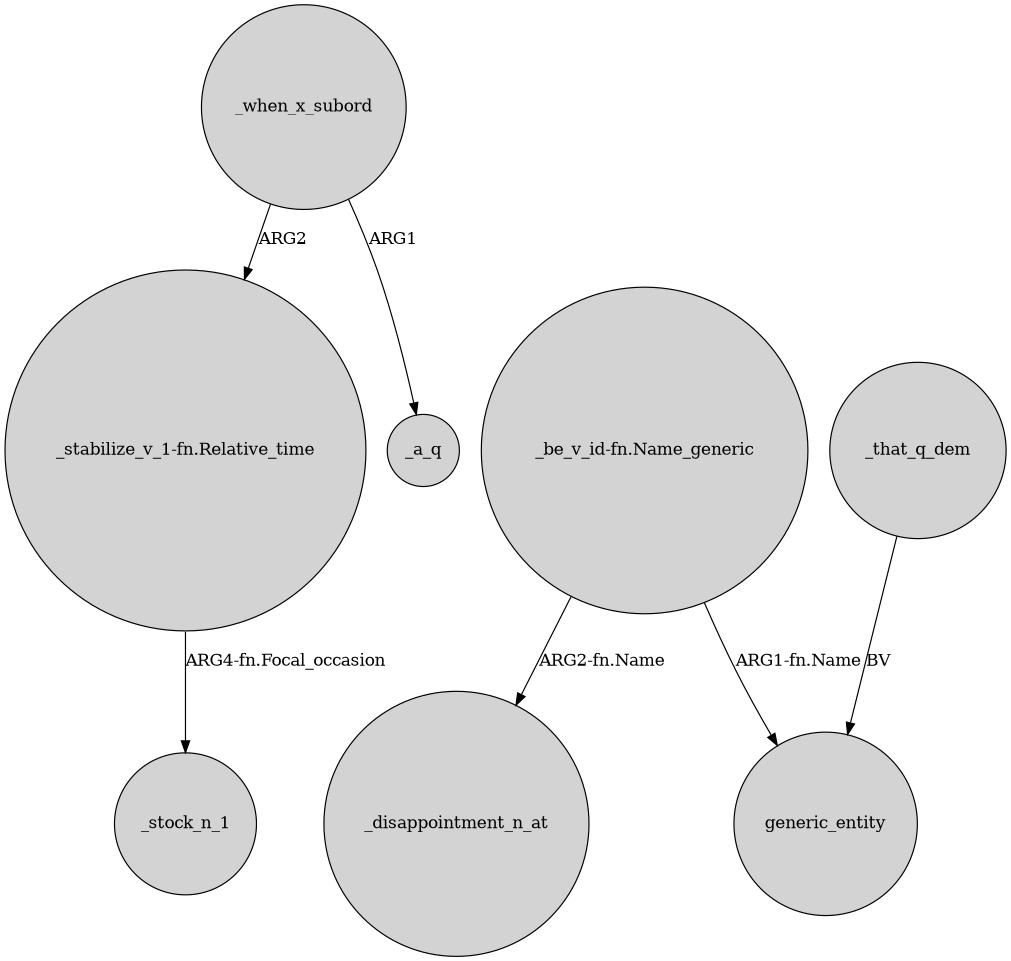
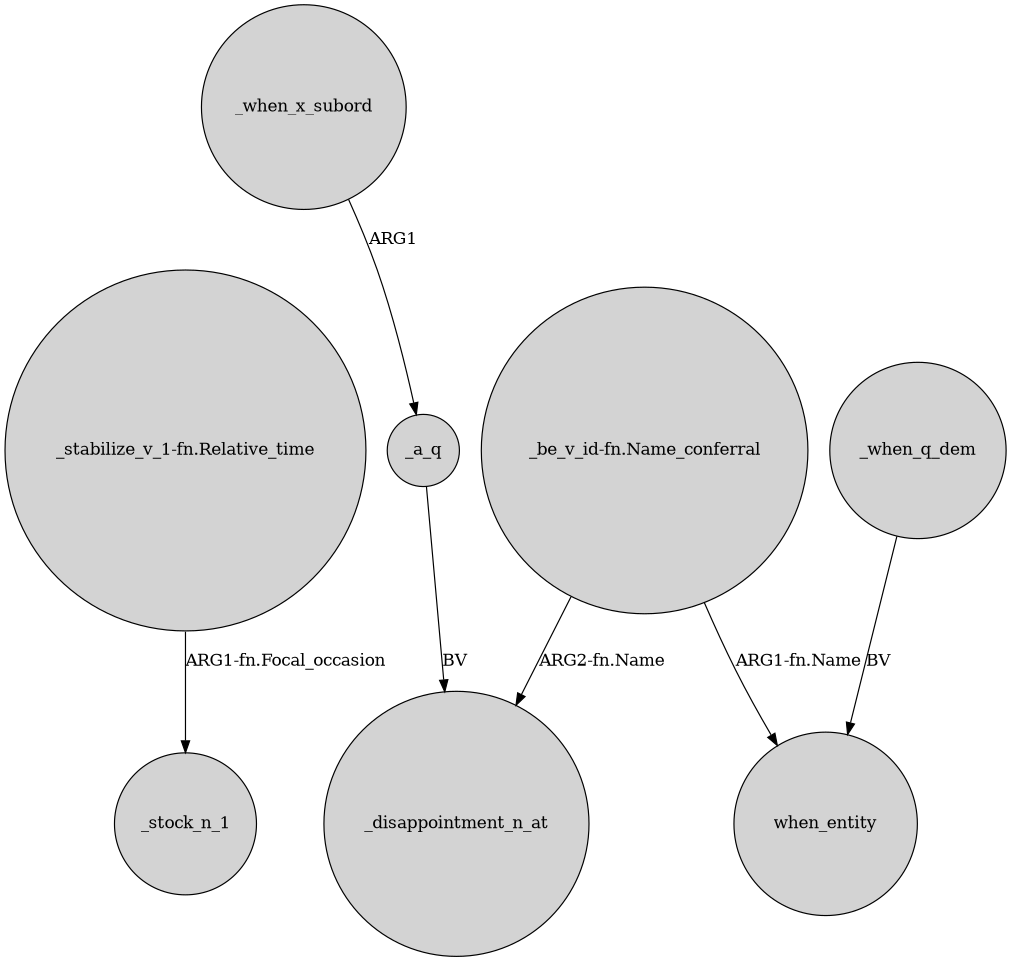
edge "_when_x_subord" -> "_stabilize_v_1-fn.Relative_time": removed, label "ARG2"
node "_be_v_id-fn.Name_generic": label "_be_v_id-fn.Name_generic" -> "_be_v_id-fn.Name_conferral"
node "_that_q_dem": label "_that_q_dem" -> "_when_q_dem"
edge "_a_q" -> "_disappointment_n_at": added, label "BV"
edge "_stabilize_v_1-fn.Relative_time" -> "_stock_n_1": label "ARG4-fn.Focal_occasion" -> "ARG1-fn.Focal_occasion"
node "generic_entity": label "generic_entity" -> "when_entity"
